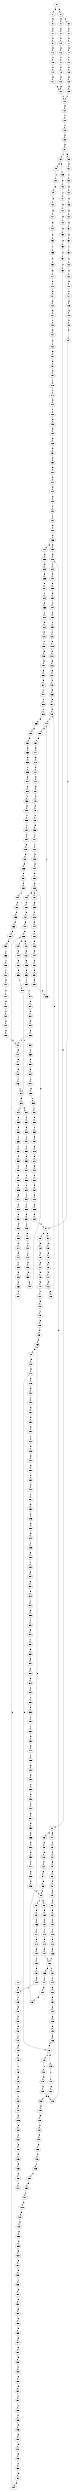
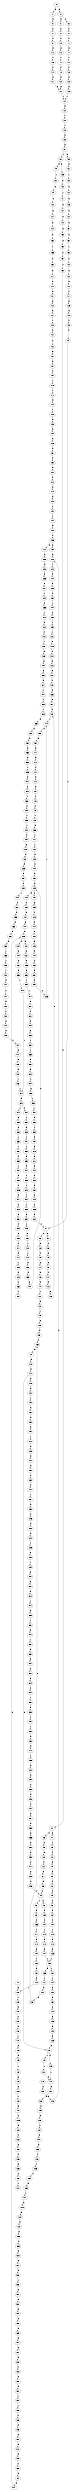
edge "S338" -> "S471": now "S338" -> "S344"
edge "S180" -> "S175": reversed
edge "S192" -> "S198": now "S192" -> "S191"
